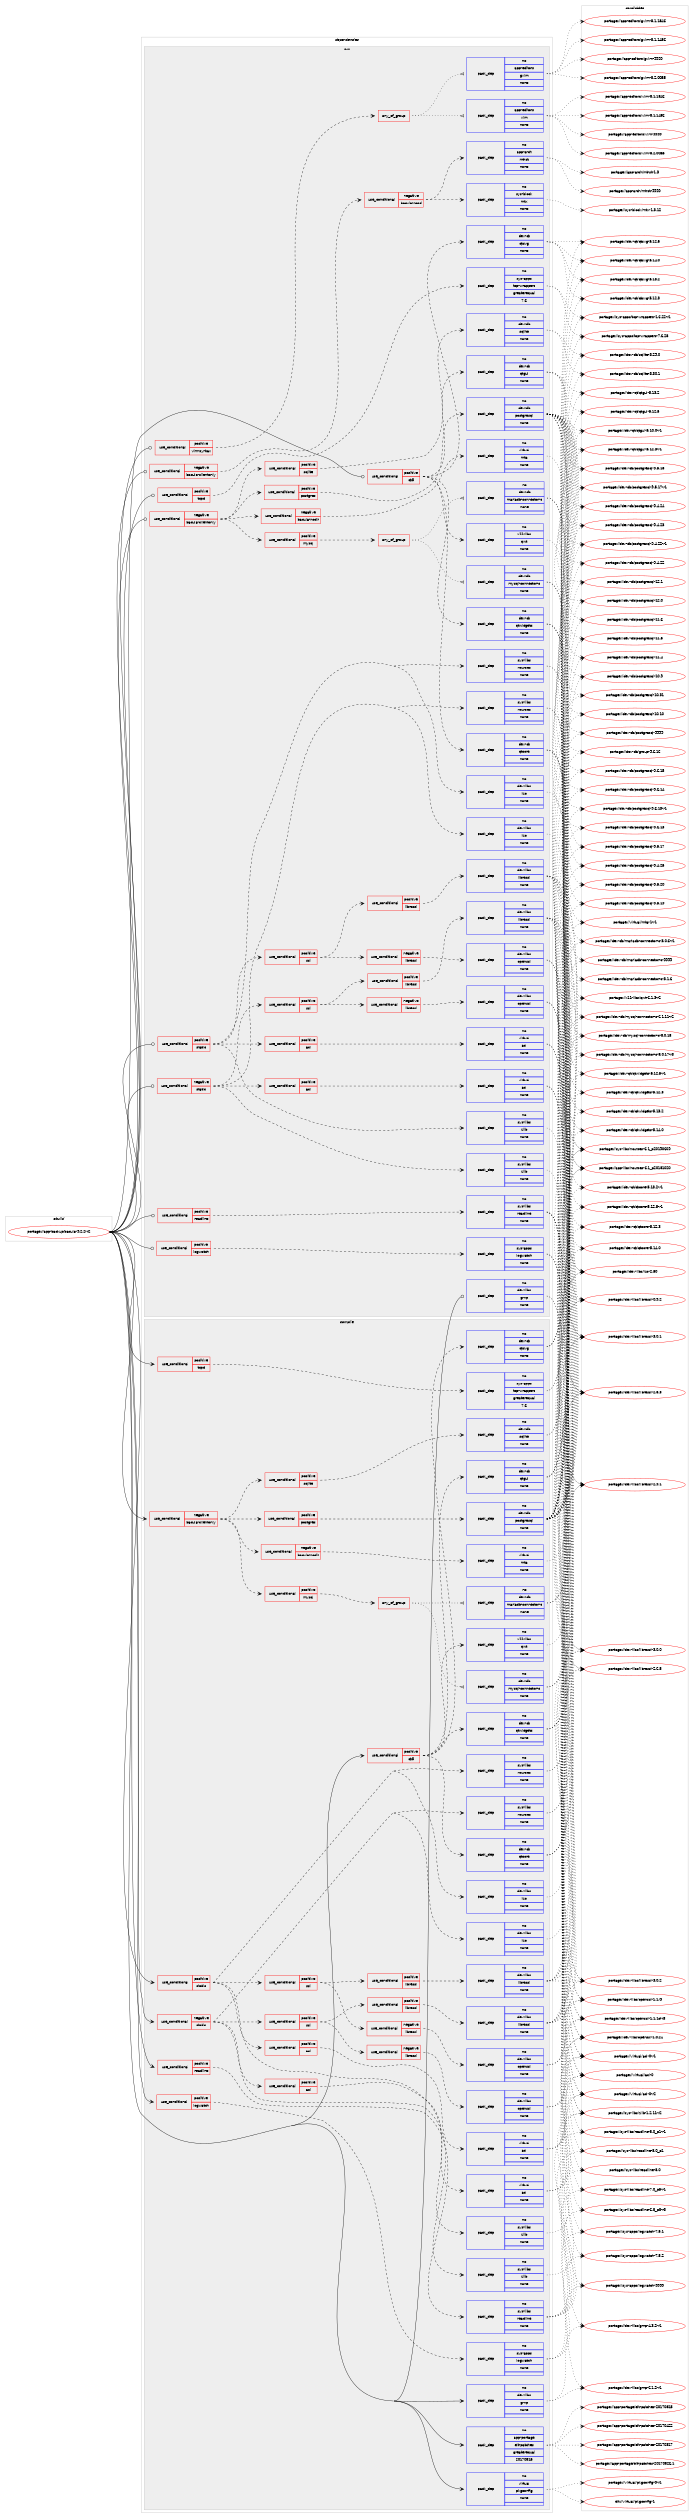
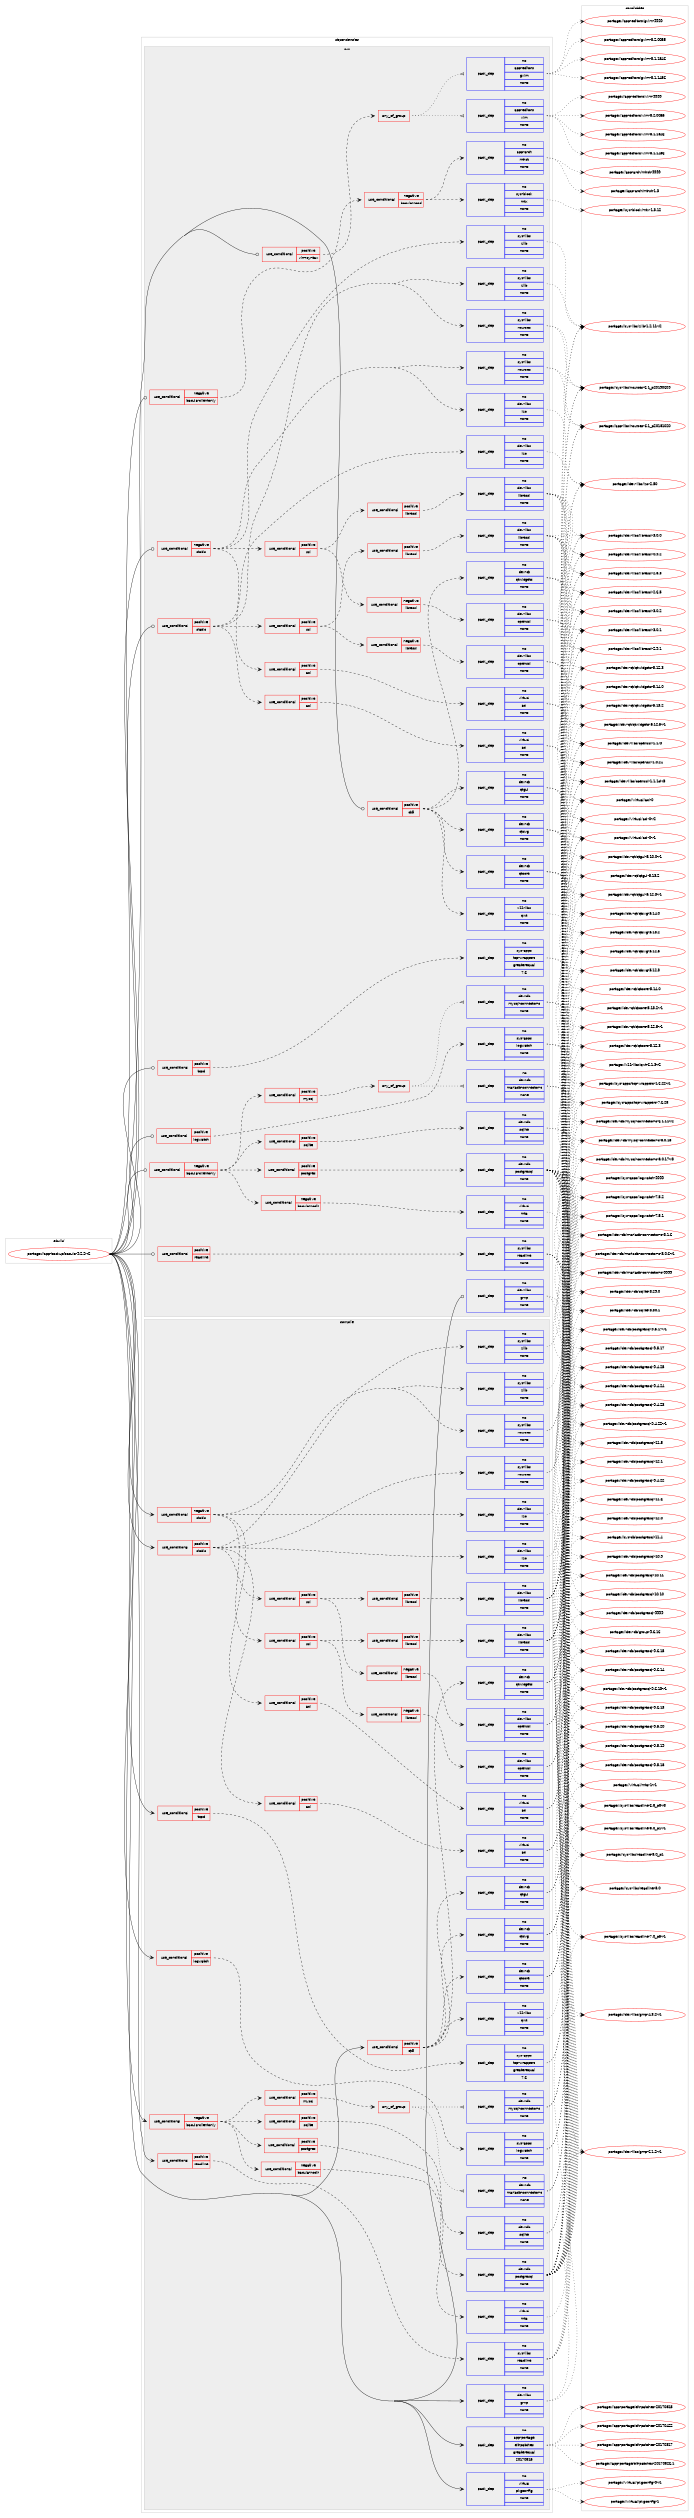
node "portage://dev-qt/qtgui-5.12.5": removed
node "portage://dev-db/postgresql-11.4": label "portage://dev-db/postgresql-11.4" -> "portage://sys-db/postgresql-11.4"
node "portage://dev-db/postgresql-10.31": label "portage://dev-db/postgresql-10.31" -> "portage://dev-db/postgresql-10.11"
node "elt://virtual/pkgconfig-1": label "elt://virtual/pkgconfig-1" -> "portage://virtual/pkgconfig-1"
